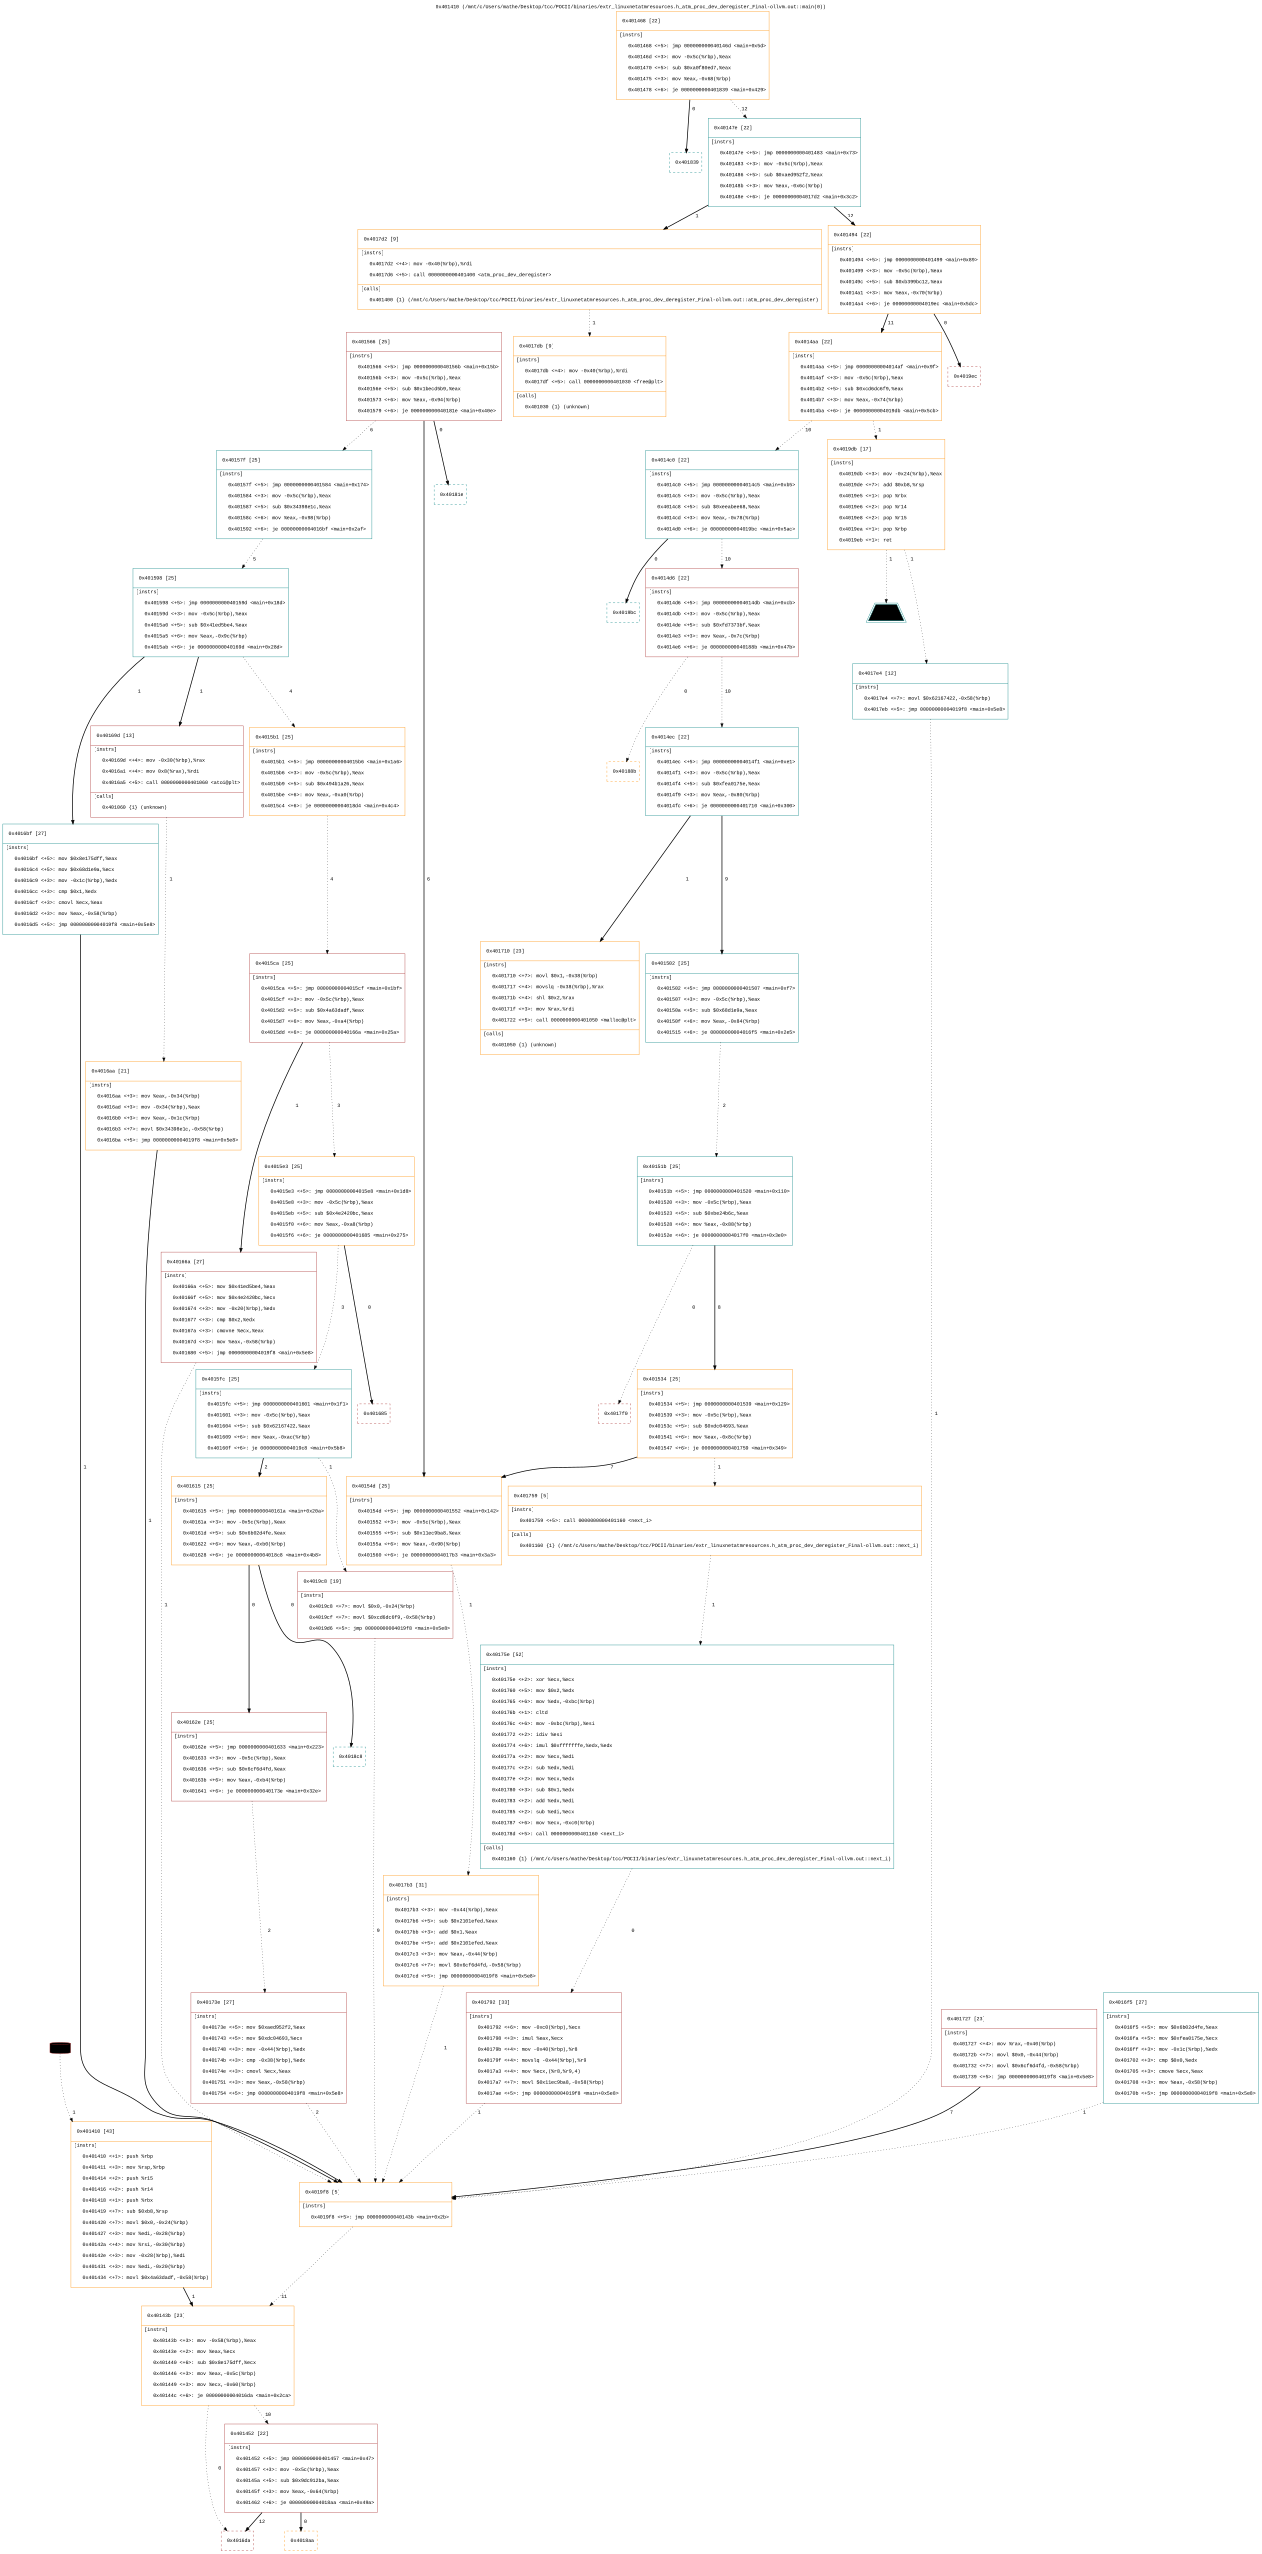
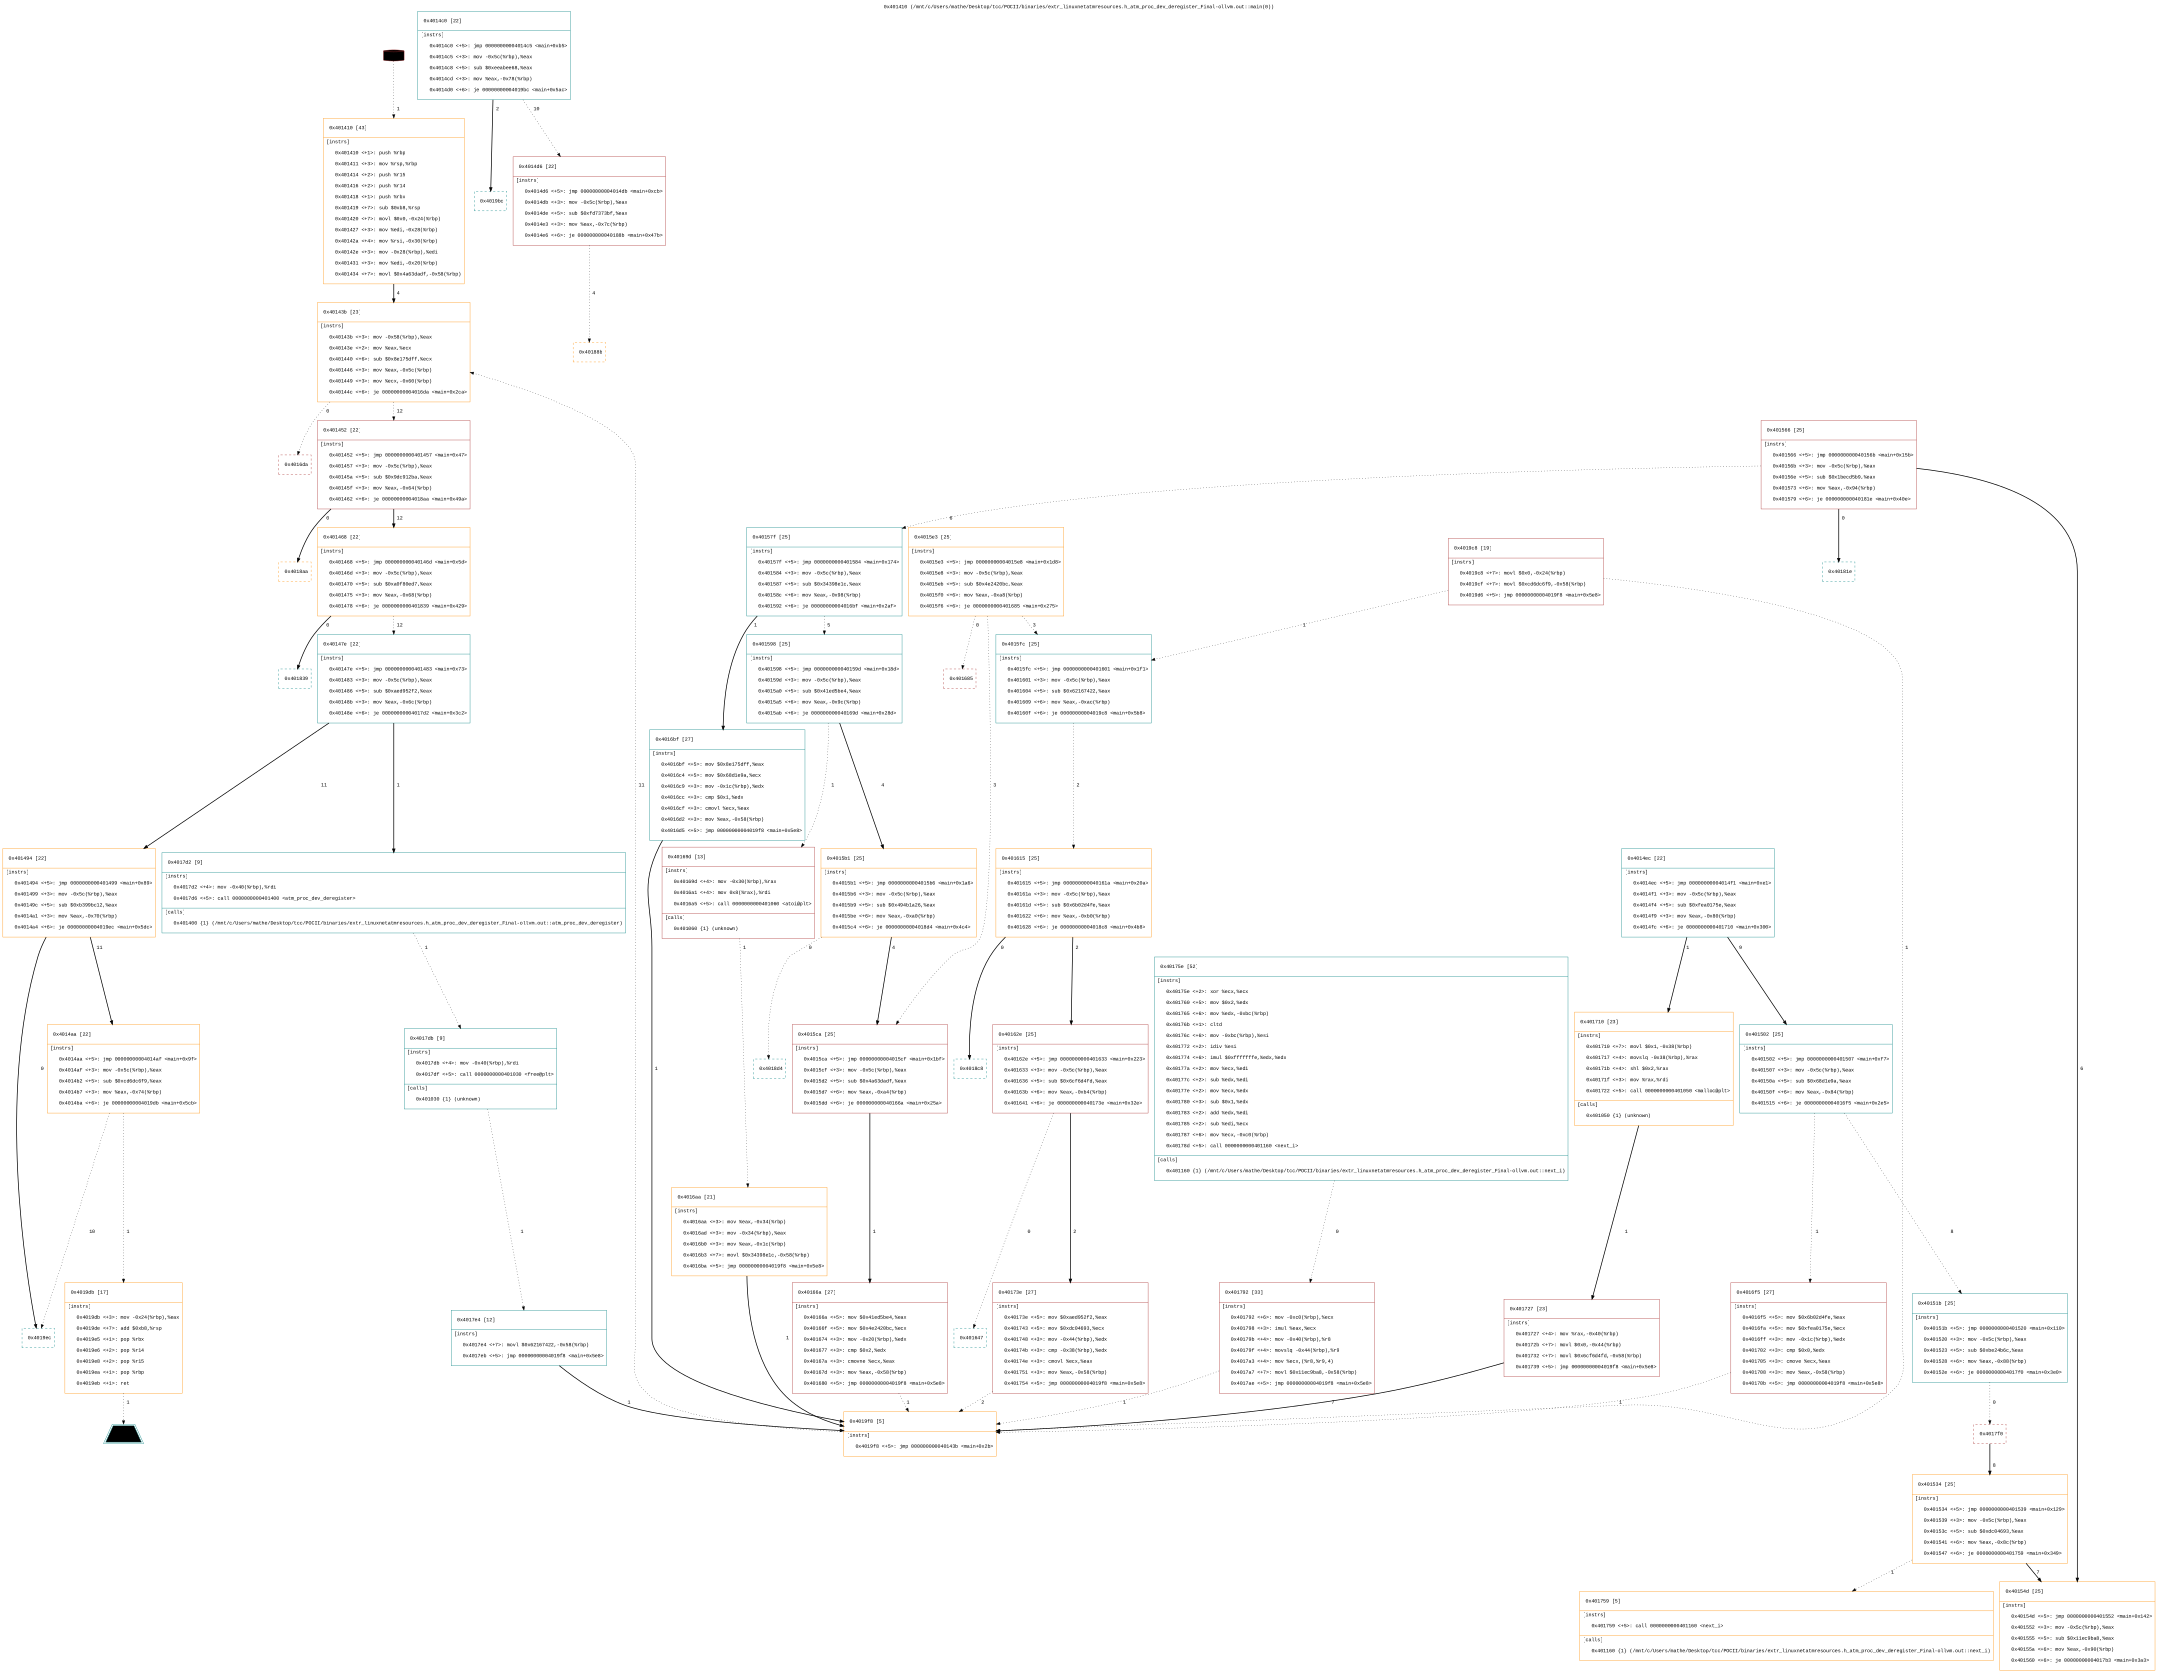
edge "0x40147e [22]" -> "0x401494 [22]": label " 12" -> " 11"
node "0x4017d2 [9]": color darkorange -> teal
node "0x4017db [9]": color darkorange -> teal
node "0x4019ec": color brown -> teal
edge "0x4014aa [22]" -> "0x4014c0 [22]": now "0x4014aa [22]" -> "0x4019ec"
edge "0x4014c0 [22]" -> "0x4019bc": label " 0" -> " 2"
edge "0x4019db [17]" -> "0x4017e4 [12]": now "0x4017db [9]" -> "0x4017e4 [12]"
edge "0x401598 [25]" -> "0x40169d [13]": style bold -> dotted
edge "0x4014d6 [22]" -> "0x4014ec [22]": removed, label "10"
edge "0x401598 [25]" -> "0x4015b1 [25]": style dotted -> bold
edge "0x4014d6 [22]" -> "0x40188b": label " 0" -> " 4"
edge "0x401598 [25]" -> "0x4016bf [27]": now "0x40157f [25]" -> "0x4016bf [27]"
edge "0x4015b1 [25]" -> "0x4015ca [25]": style dotted -> bold
node "0x4018d4": added
edge "0x4015ca [25]" -> "0x4015e3 [25]": reversed
edge "0x401502 [25]" -> "0x40151b [25]": label " 2" -> " 8"
edge "0x401502 [25]" -> "0x4016f5 [27]": added, label "1"
edge "0x401710 [23]" -> "0x401727 [23]": added, label "1"
edge "0x40151b [25]" -> "0x401534 [25]": now "0x4017f0" -> "0x401534 [25]"
edge "0x4015e3 [25]" -> "0x401685": style bold -> dotted
node "0x401647": added
edge "0x4015fc [25]" -> "0x401615 [25]": style bold -> dotted
edge "0x4015fc [25]" -> "0x4019c8 [19]": reversed
edge "0x401759 [5]" -> "0x40175e [52]": removed, label "1"
edge "0x401615 [25]" -> "0x40162e [25]": label " 0" -> " 2"
edge "0x4017e4 [12]" -> "0x4019f8 [5]": style dotted -> bold
edge "0x40162e [25]" -> "0x40173e [27]": style dotted -> bold
edge "0x4019c8 [19]" -> "0x4019f8 [5]": label " 9" -> " 1"
node "0x4017b3 [31]": removed
node "0x4016f5 [27]": color teal -> brown
edge "0x401410 [43]" -> "0x40143b [23]": label " 1" -> " 4"
edge "0x40143b [23]" -> "0x401452 [22]": label " 10" -> " 12"
edge "0x401452 [22]" -> "0x4016da": now "0x401452 [22]" -> "0x401468 [22]"
